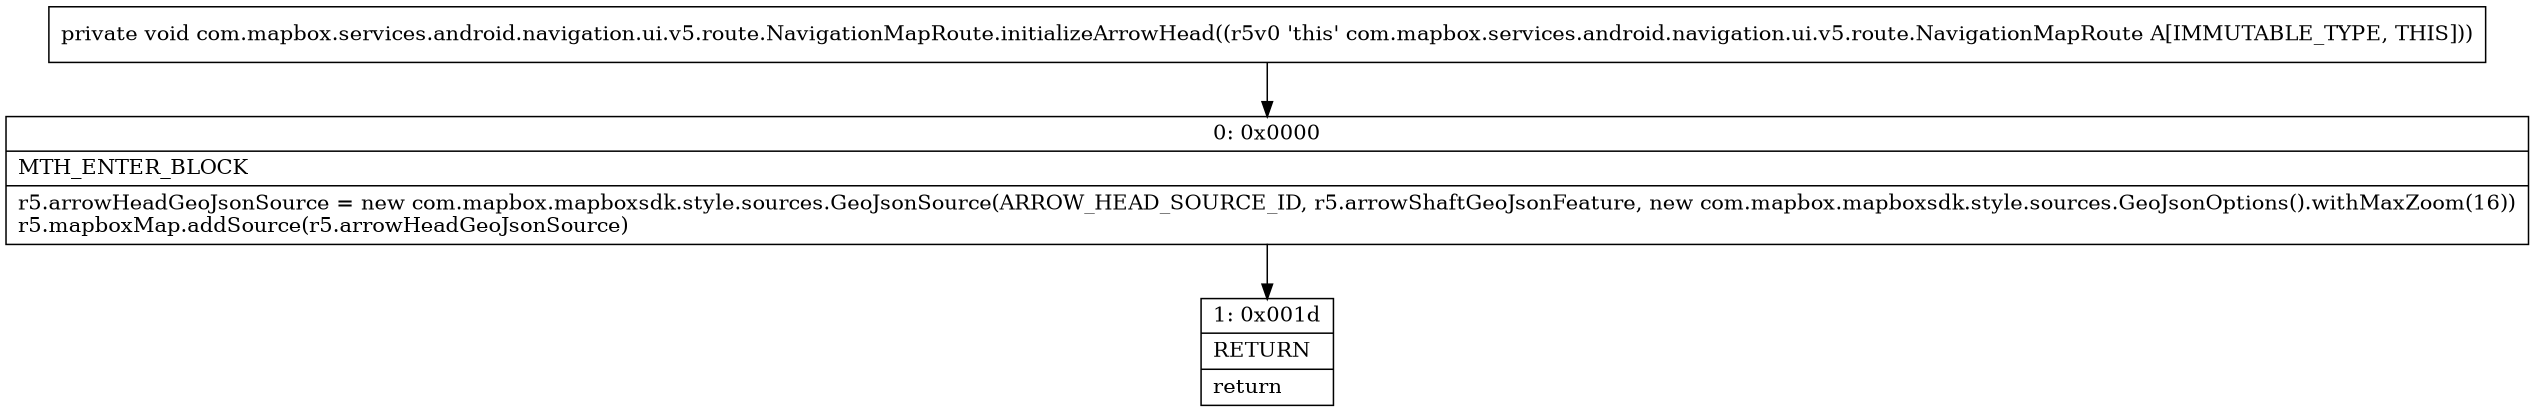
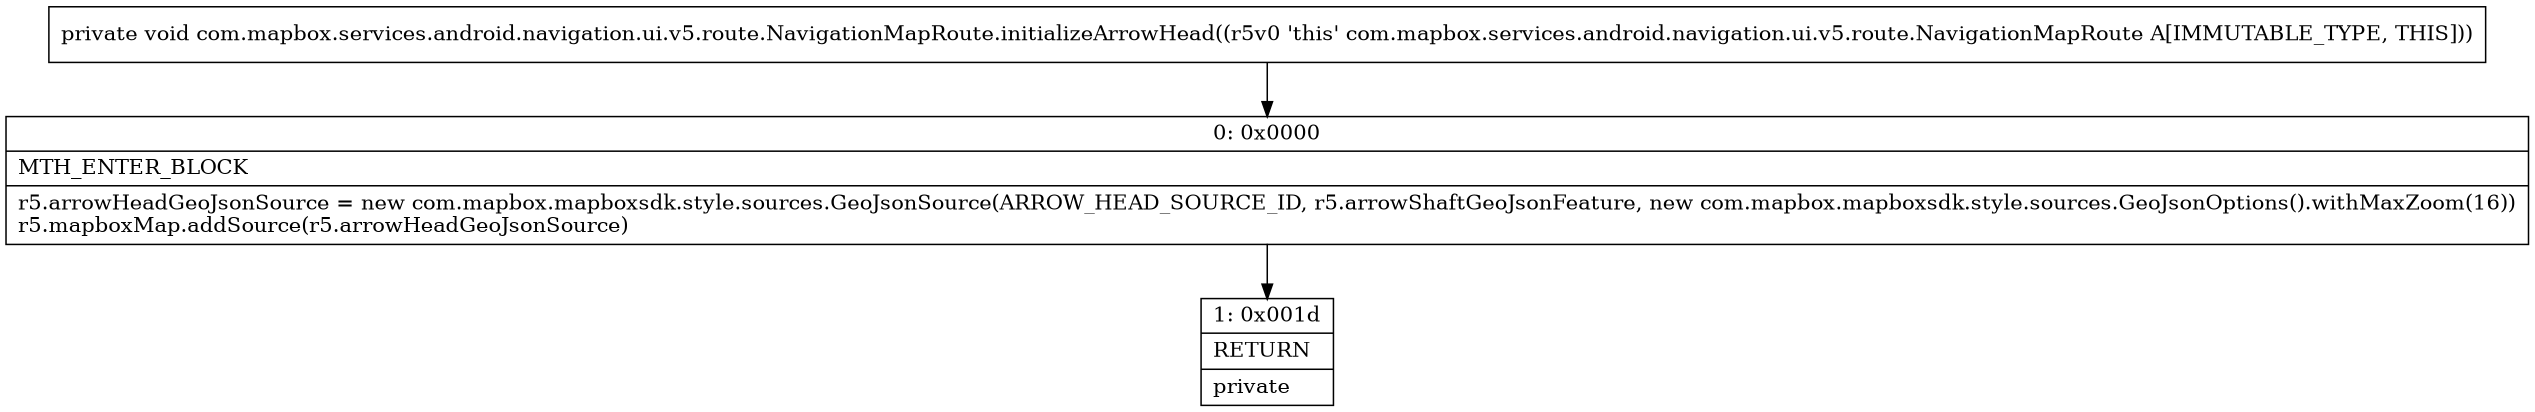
node "1: 0x001d": text "return" -> "private"
